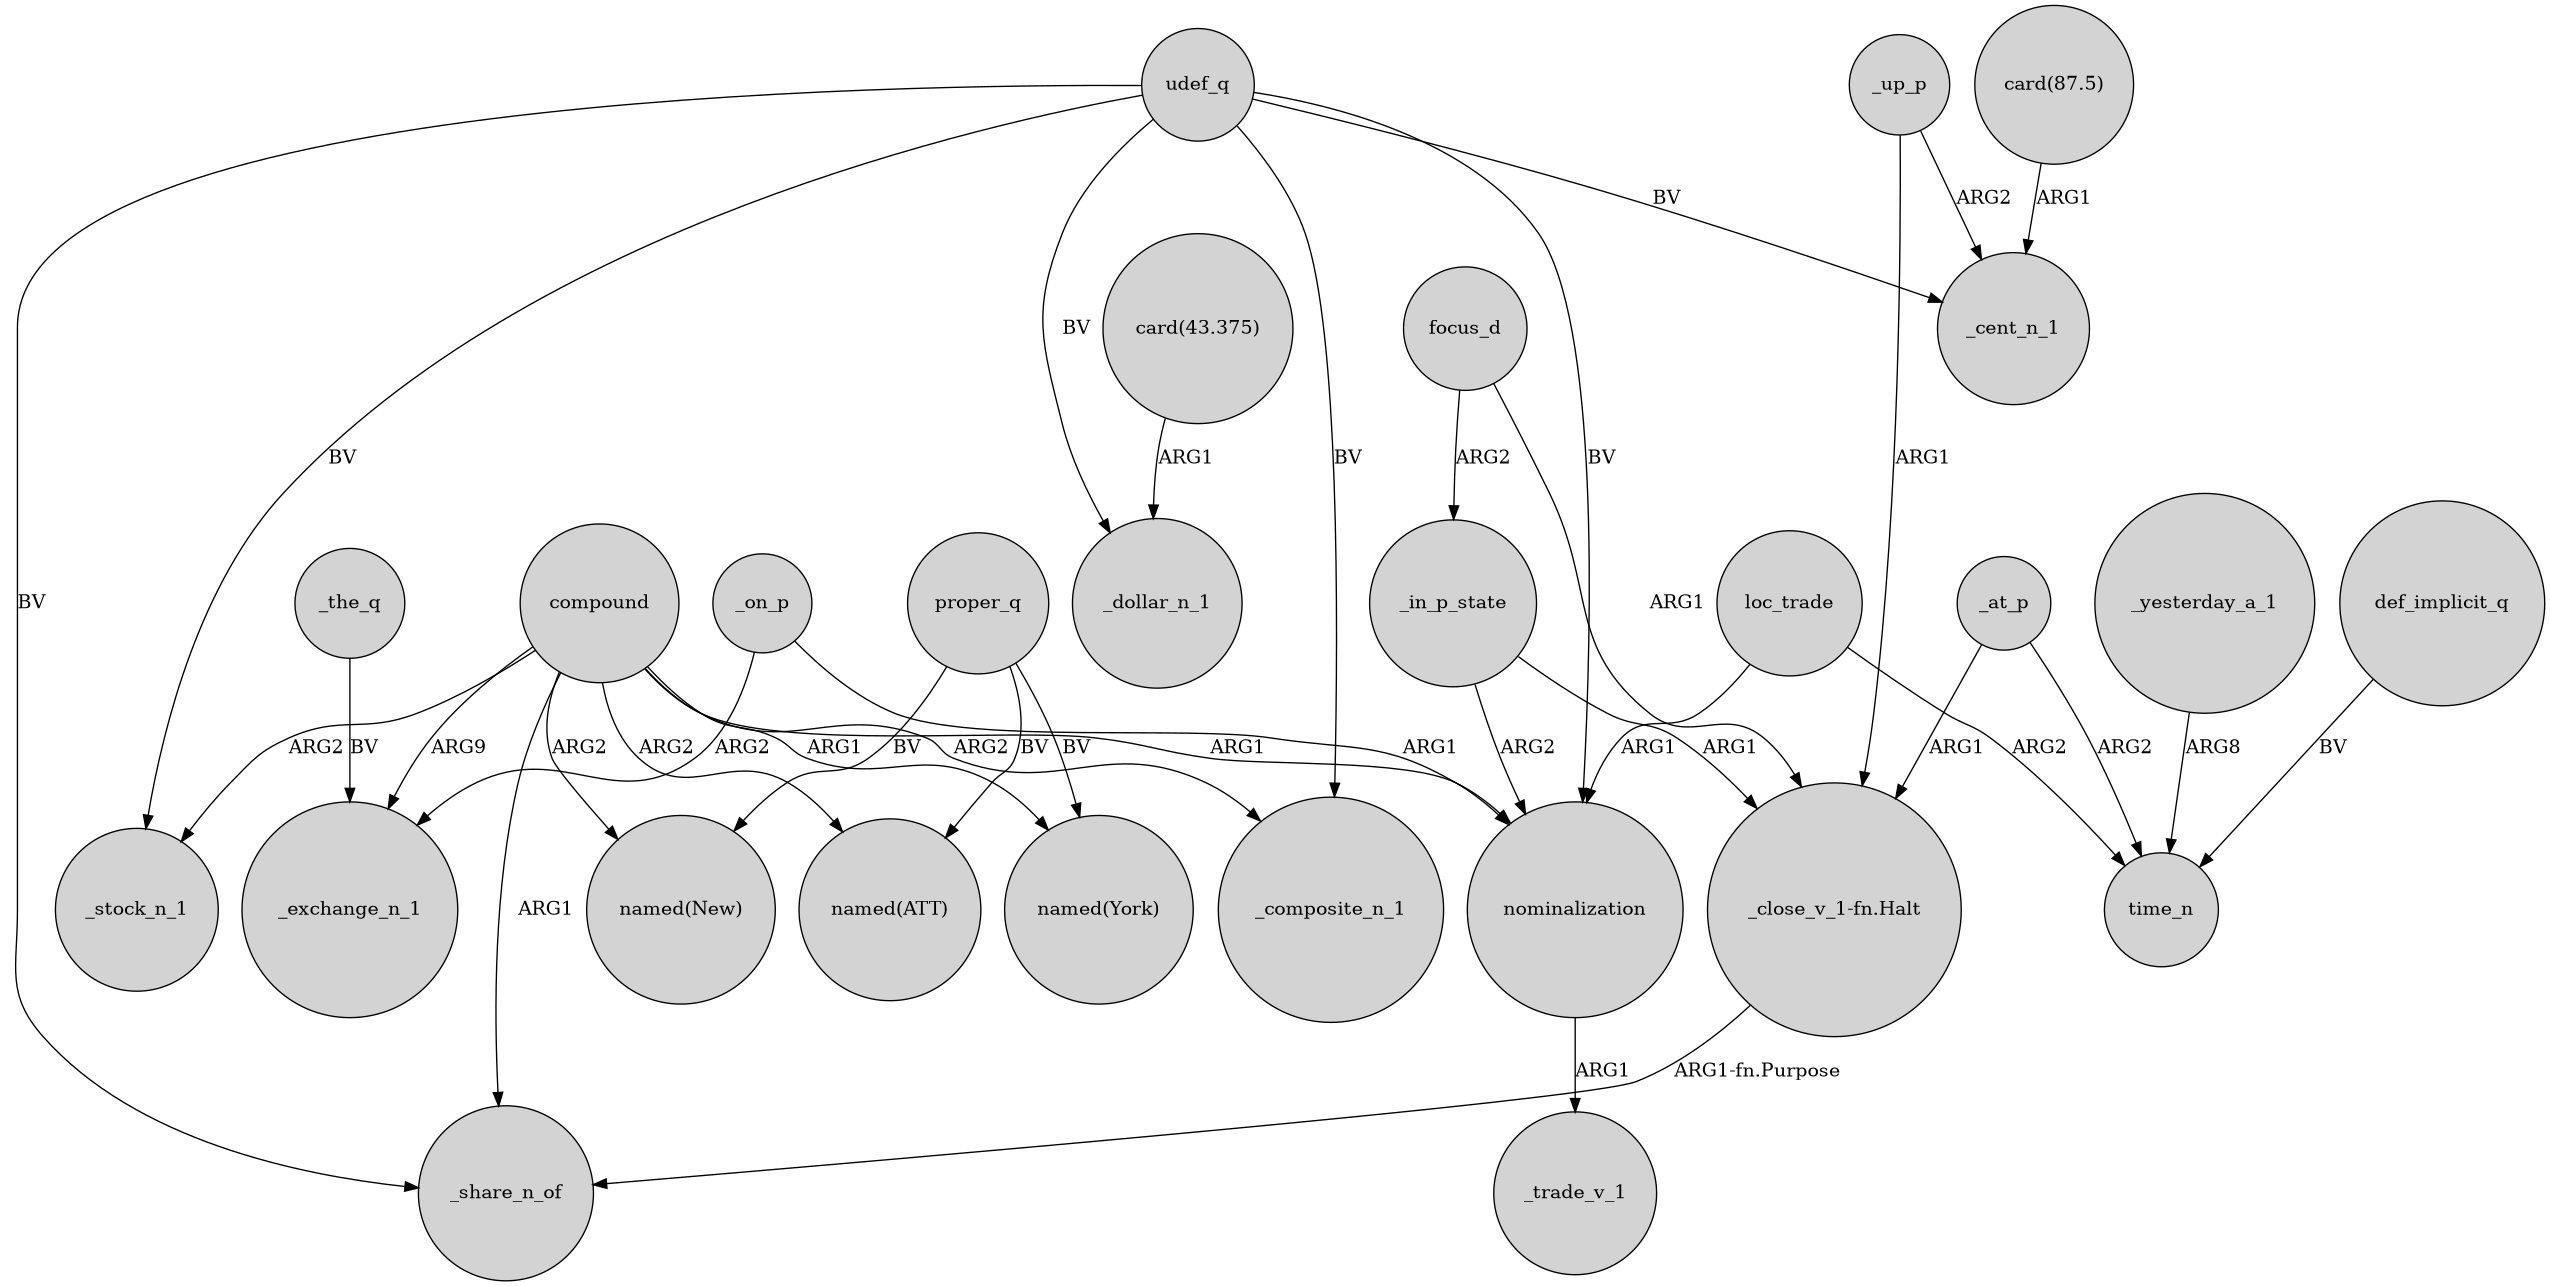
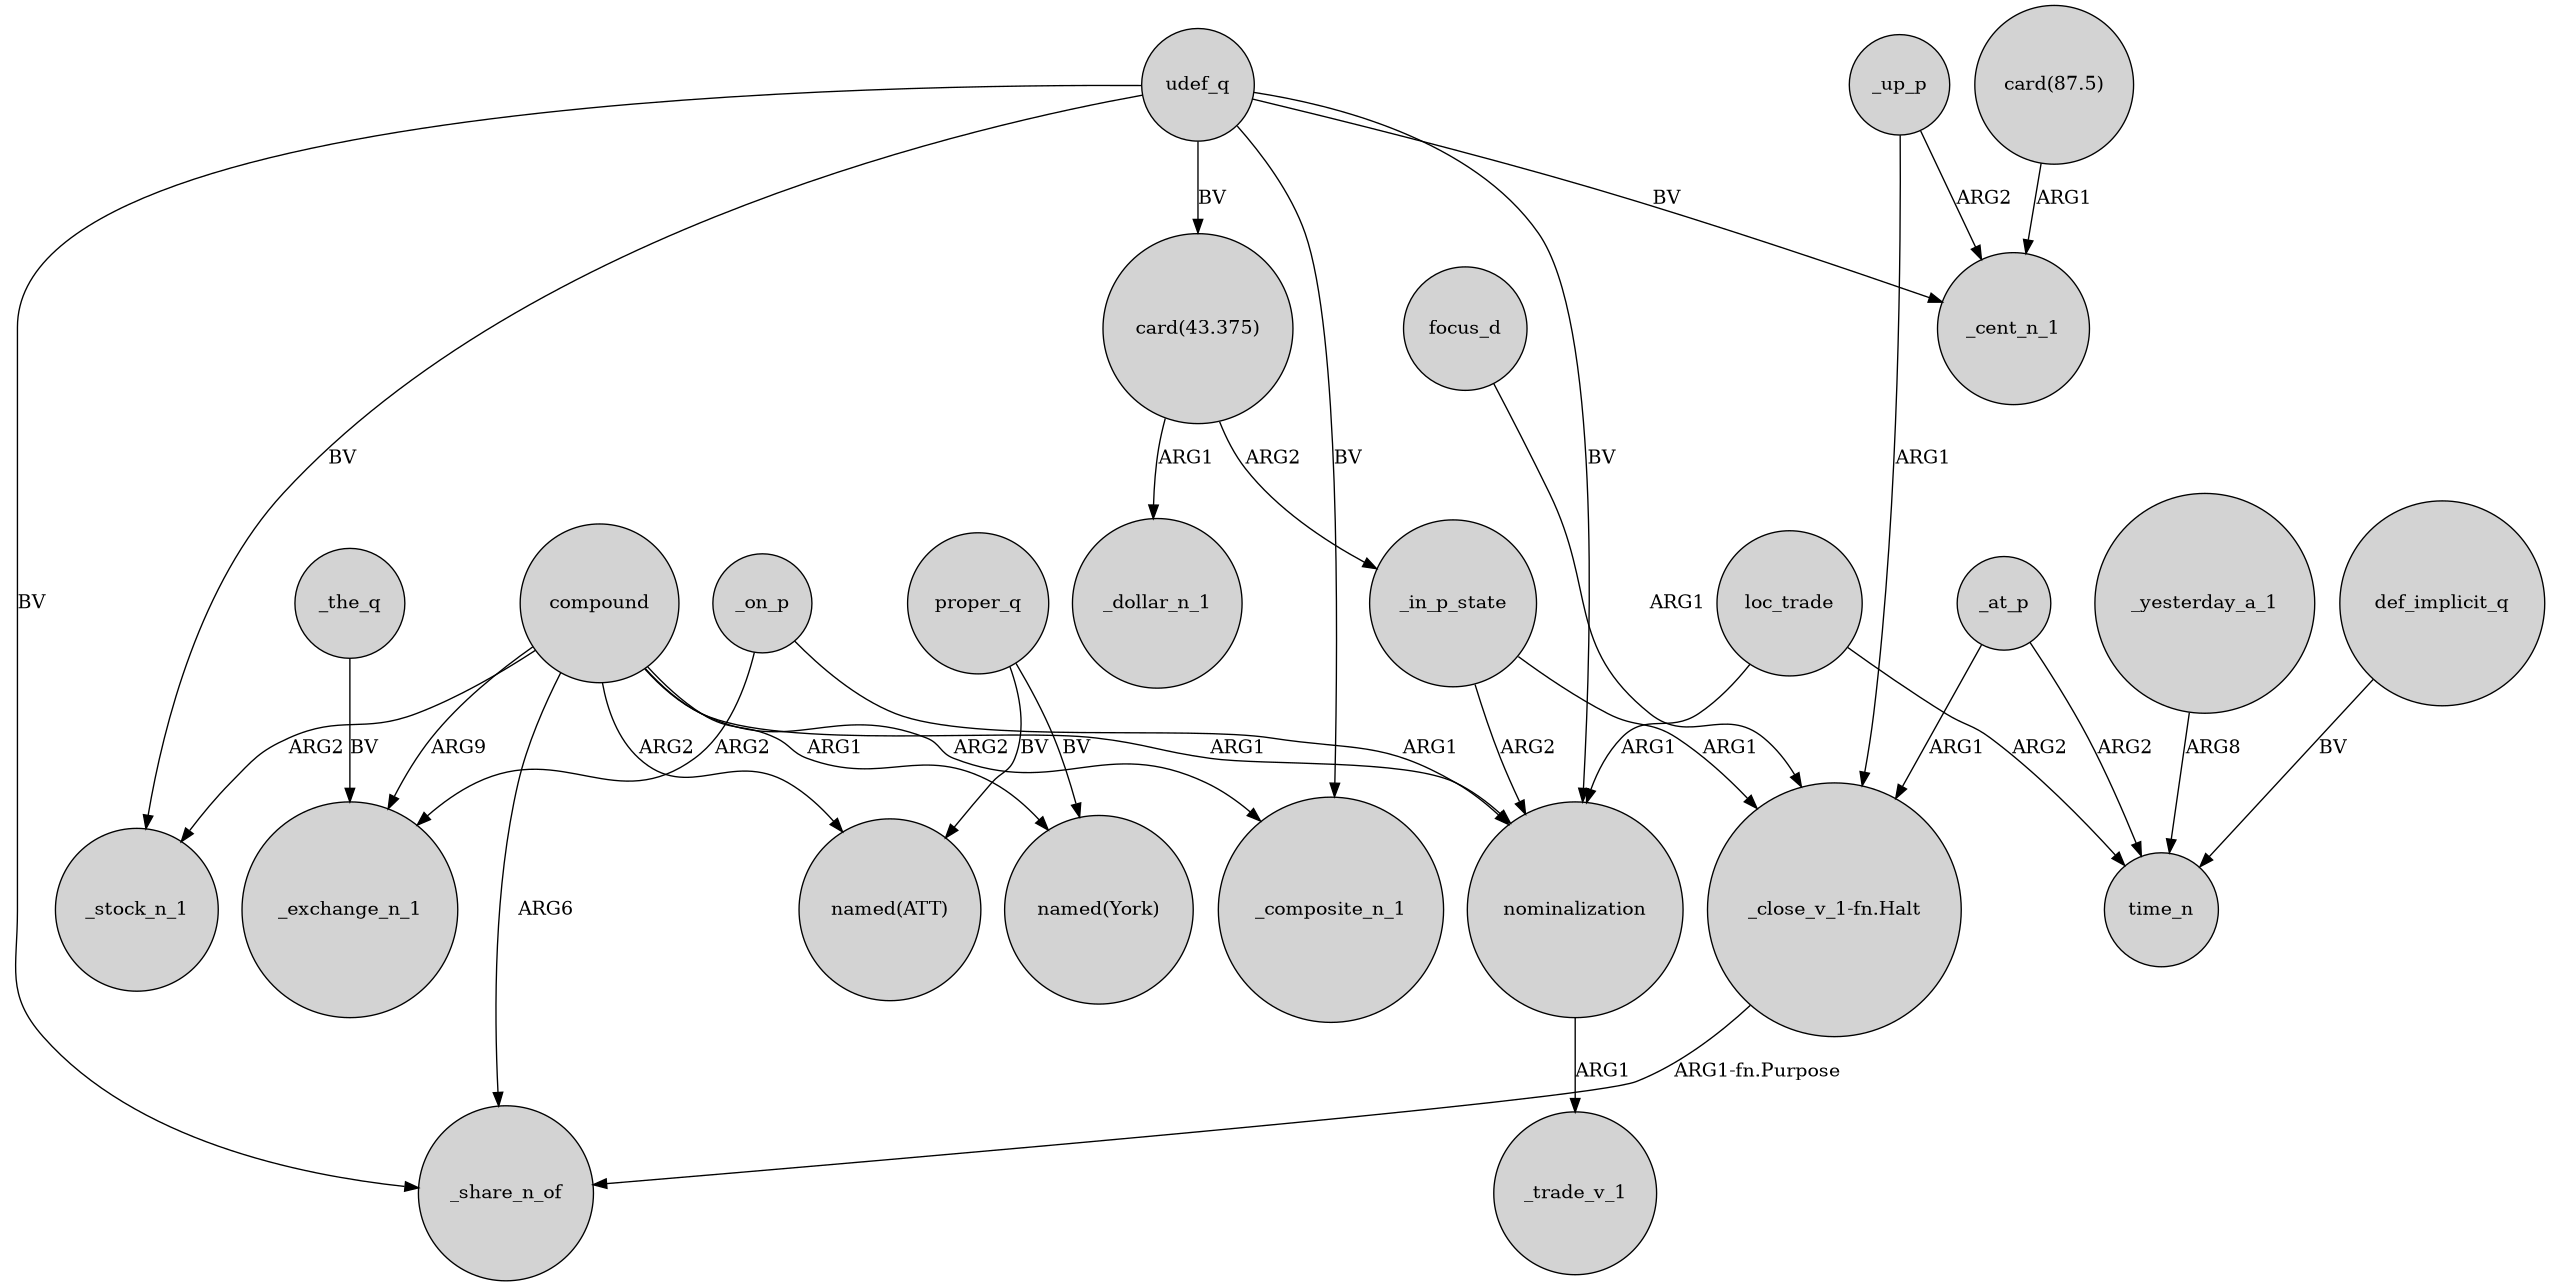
edge "udef_q" -> "_dollar_n_1": now "udef_q" -> "card(43.375)"
edge "focus_d" -> "_in_p_state": now "card(43.375)" -> "_in_p_state"
edge "compound" -> "_share_n_of": label "ARG1" -> "ARG6"
node "named(New)": removed
